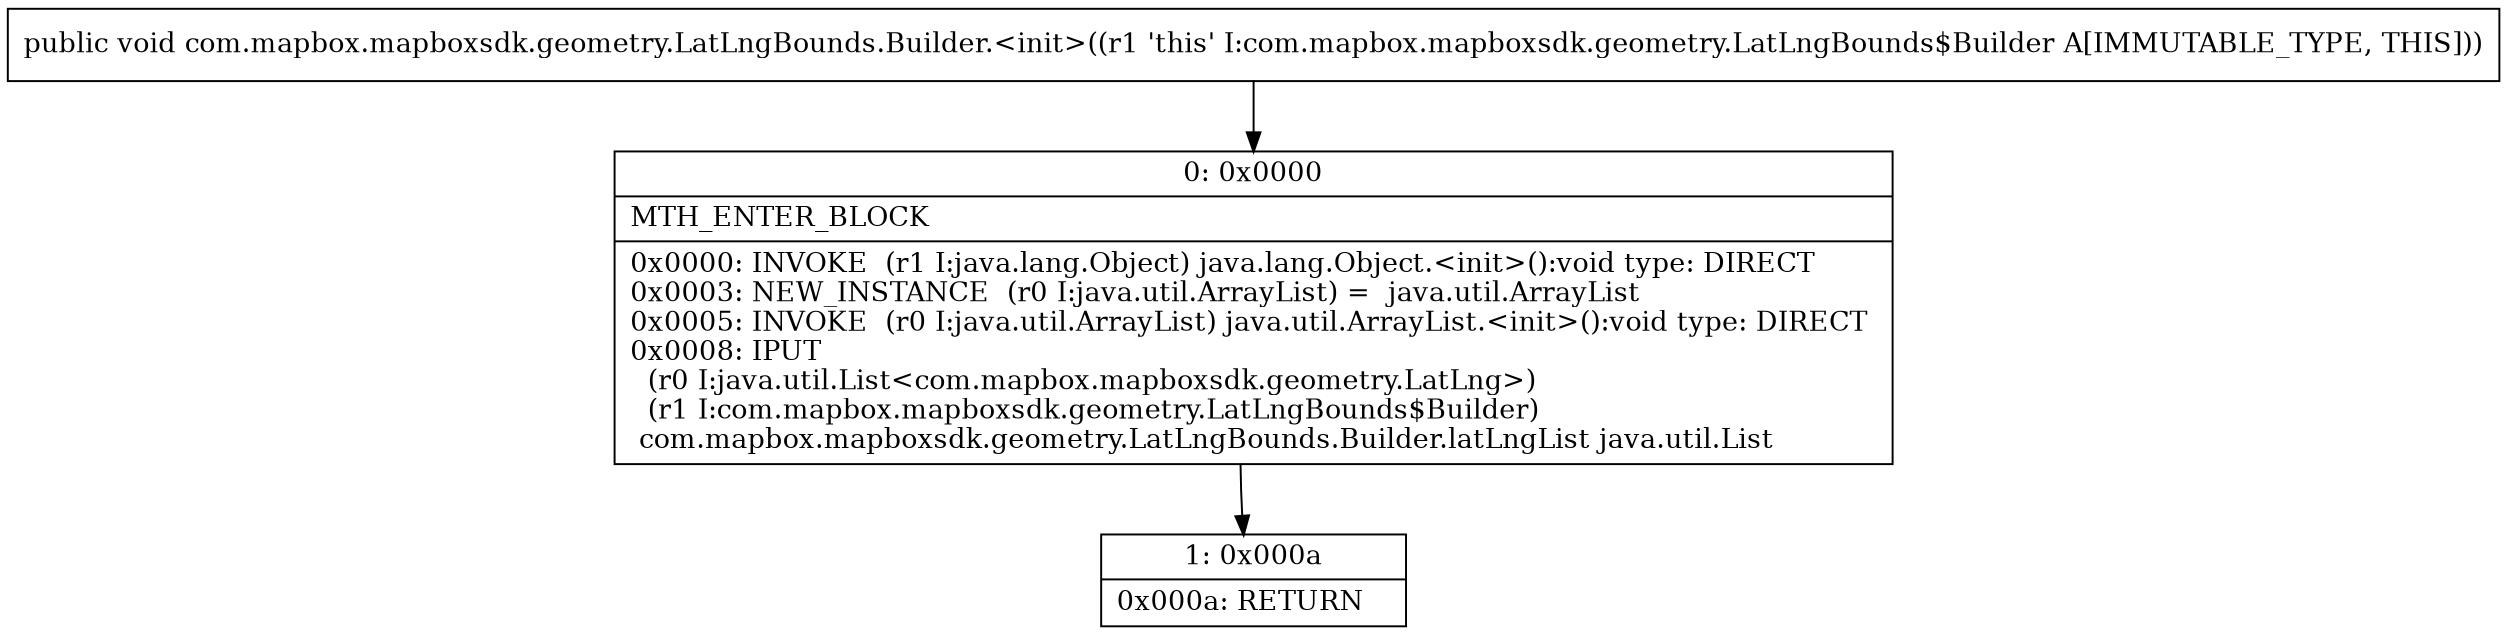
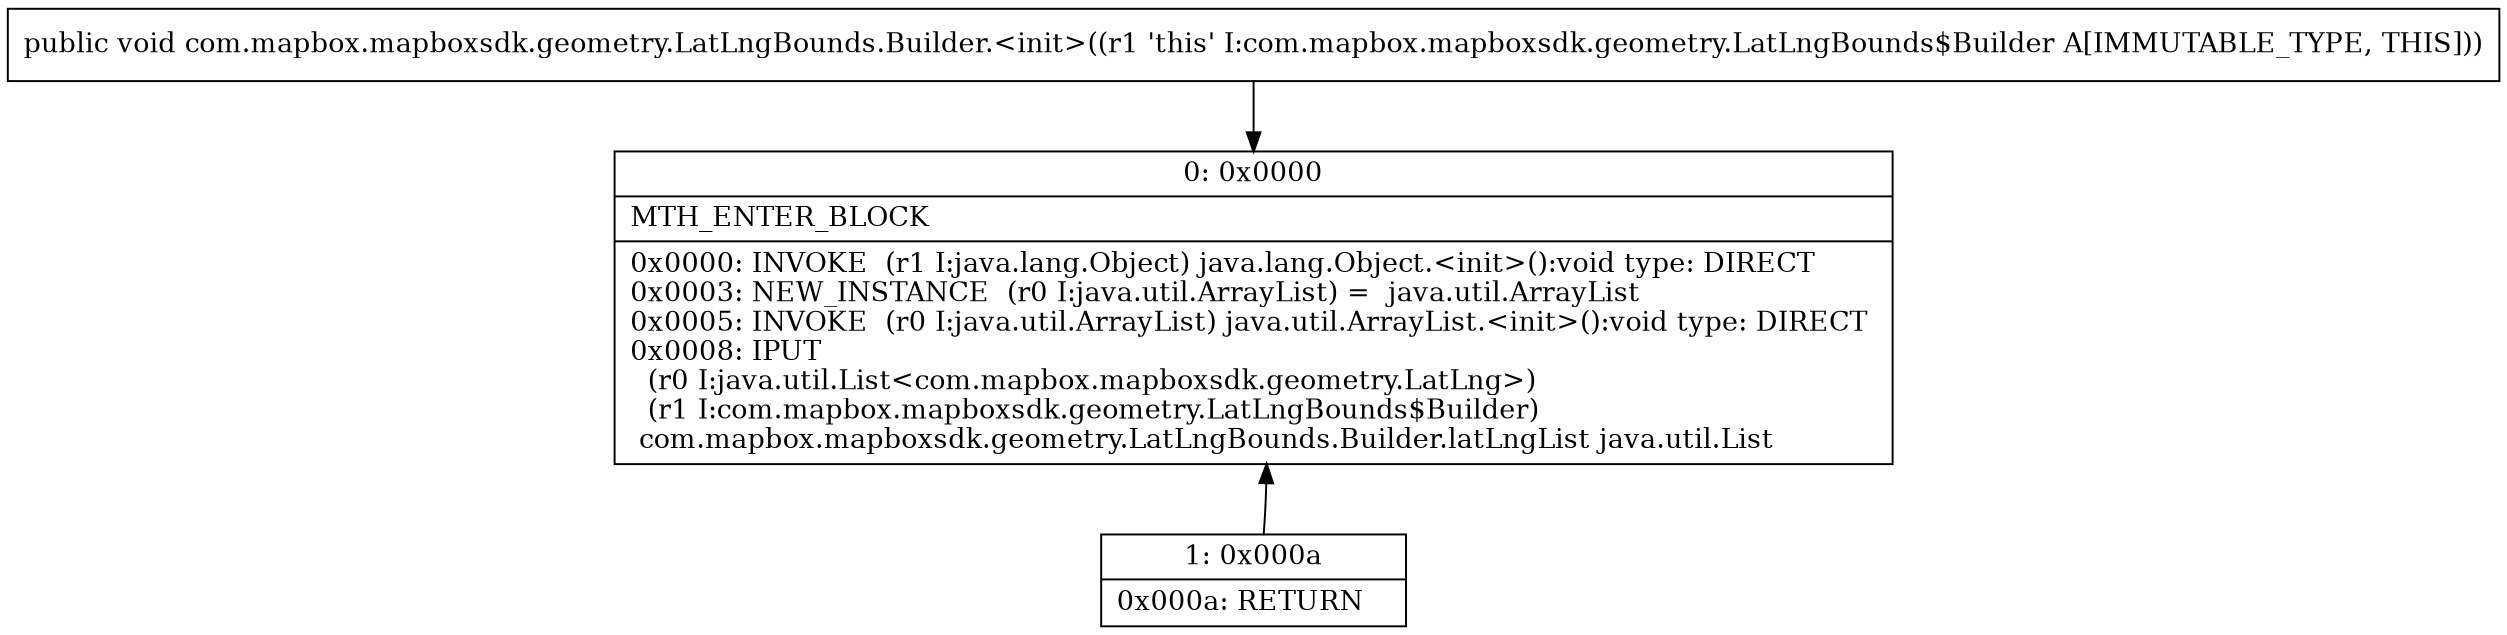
edge "0: 0x0000" -> "1: 0x000a": reversed
